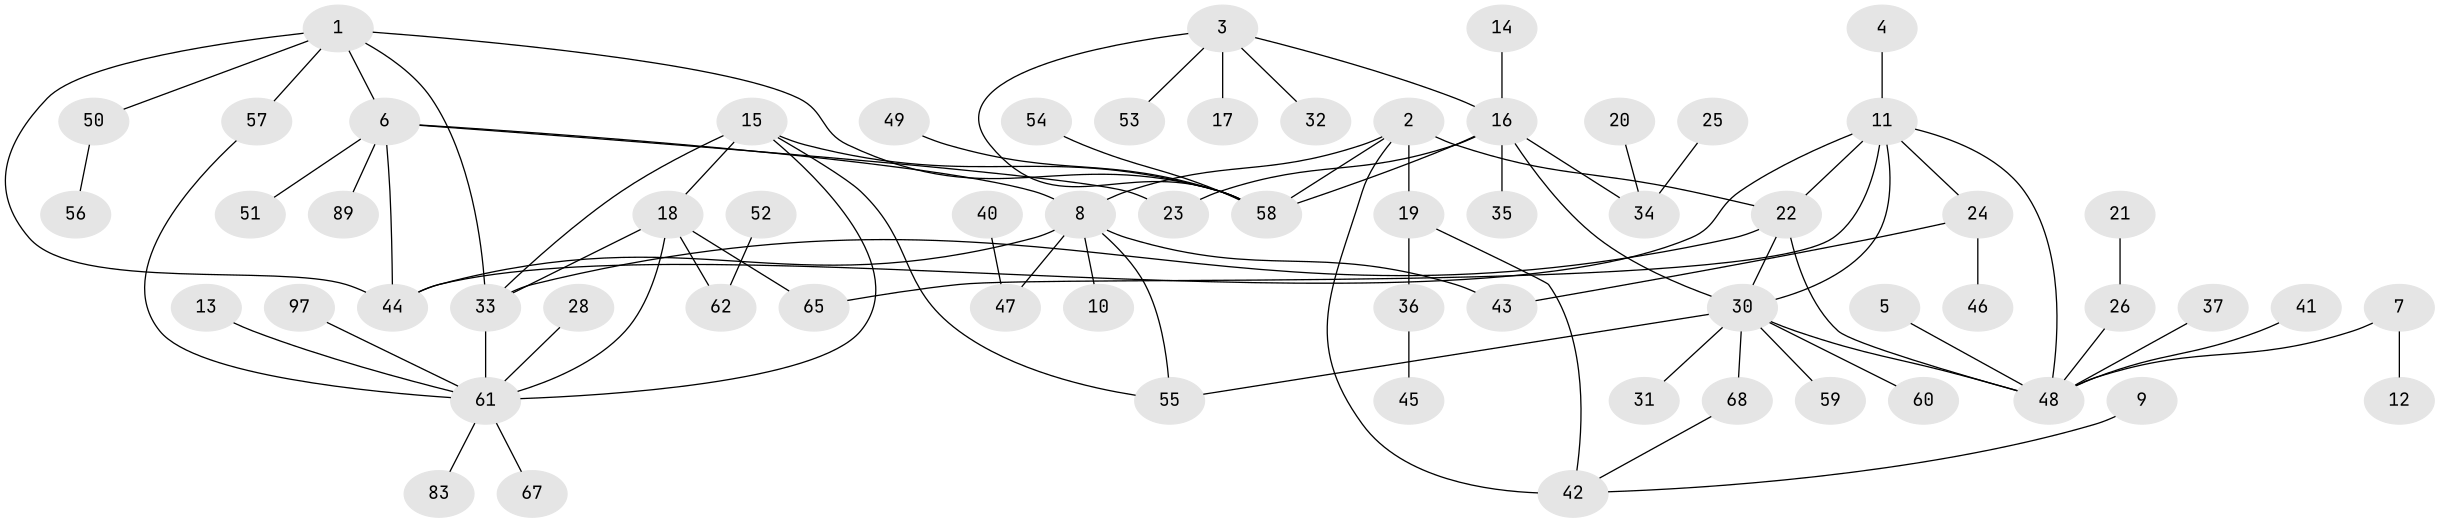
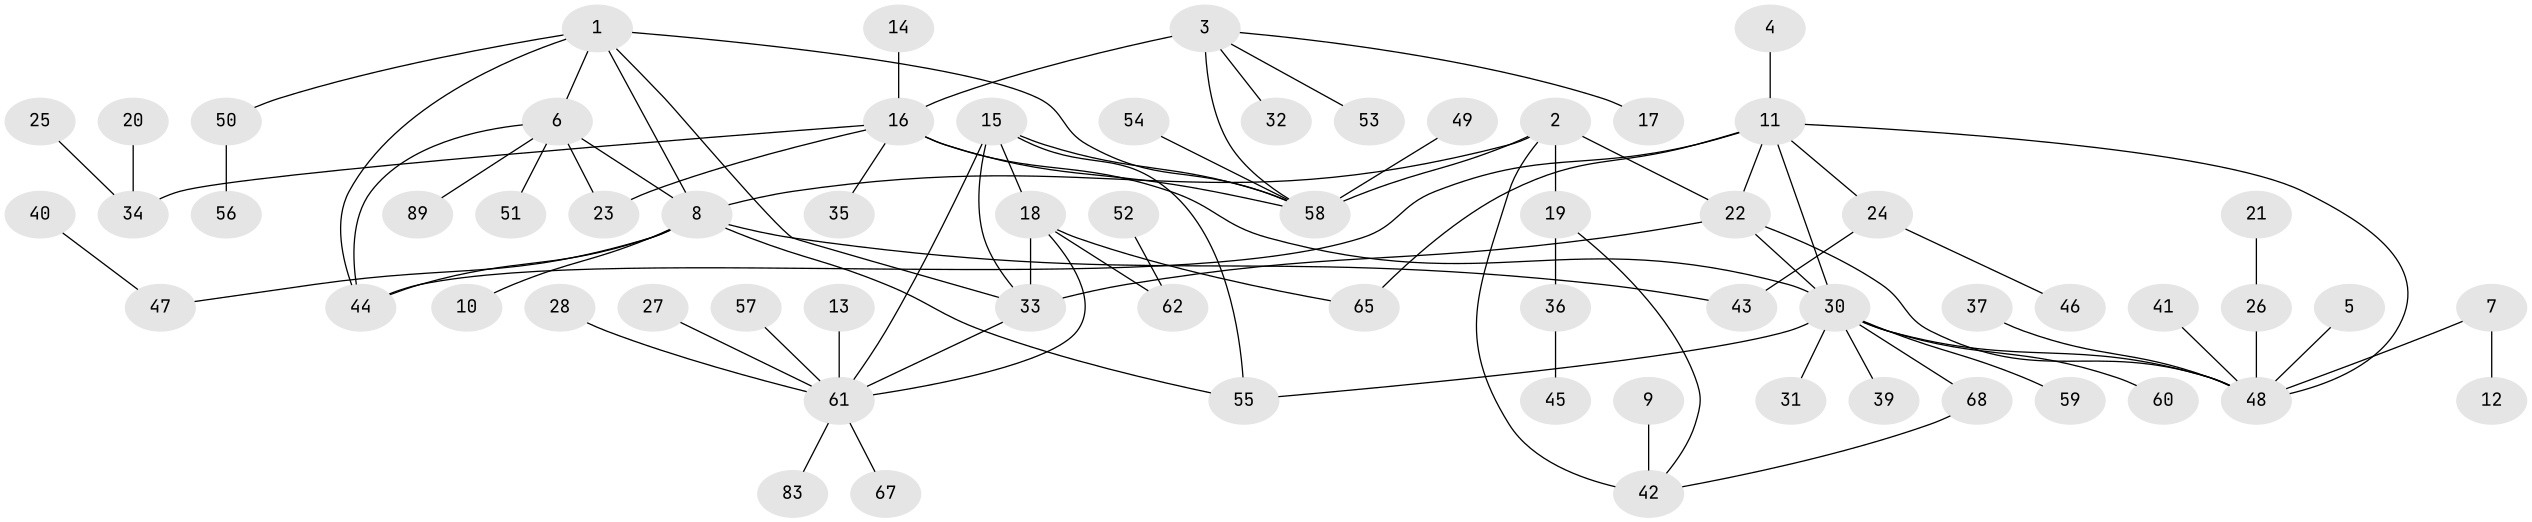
edge "1" -- "57": now "1" -- "8"
node "97": label "97" -> "27"
node "39": added
